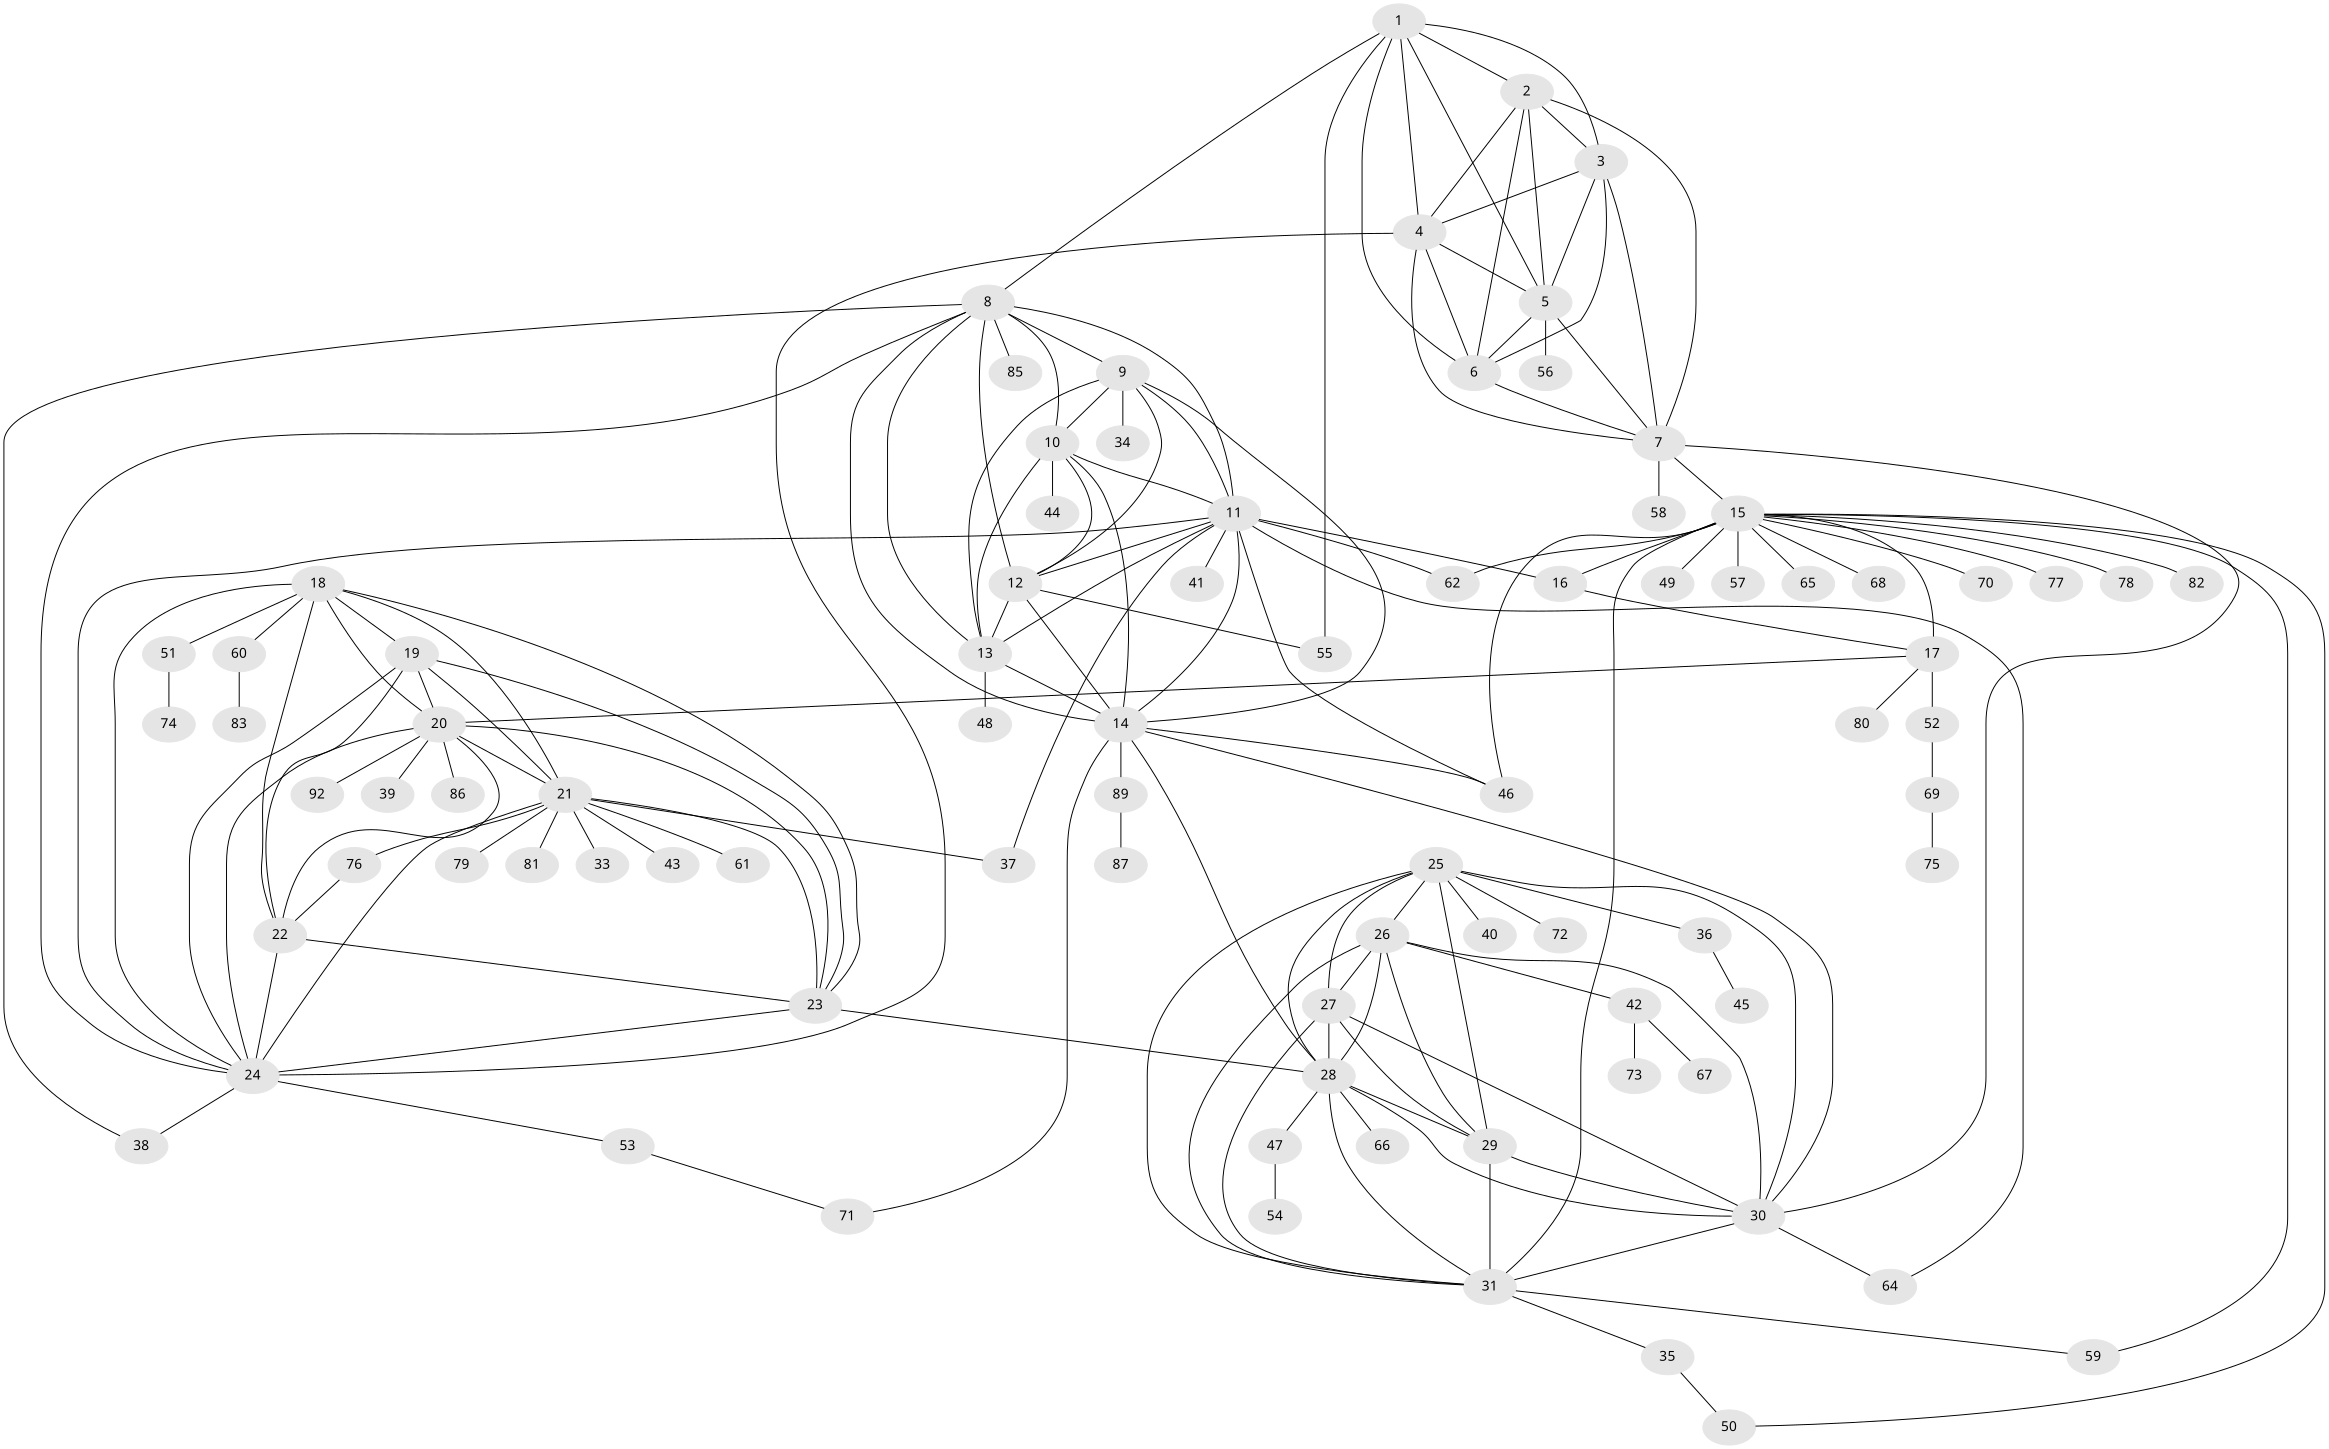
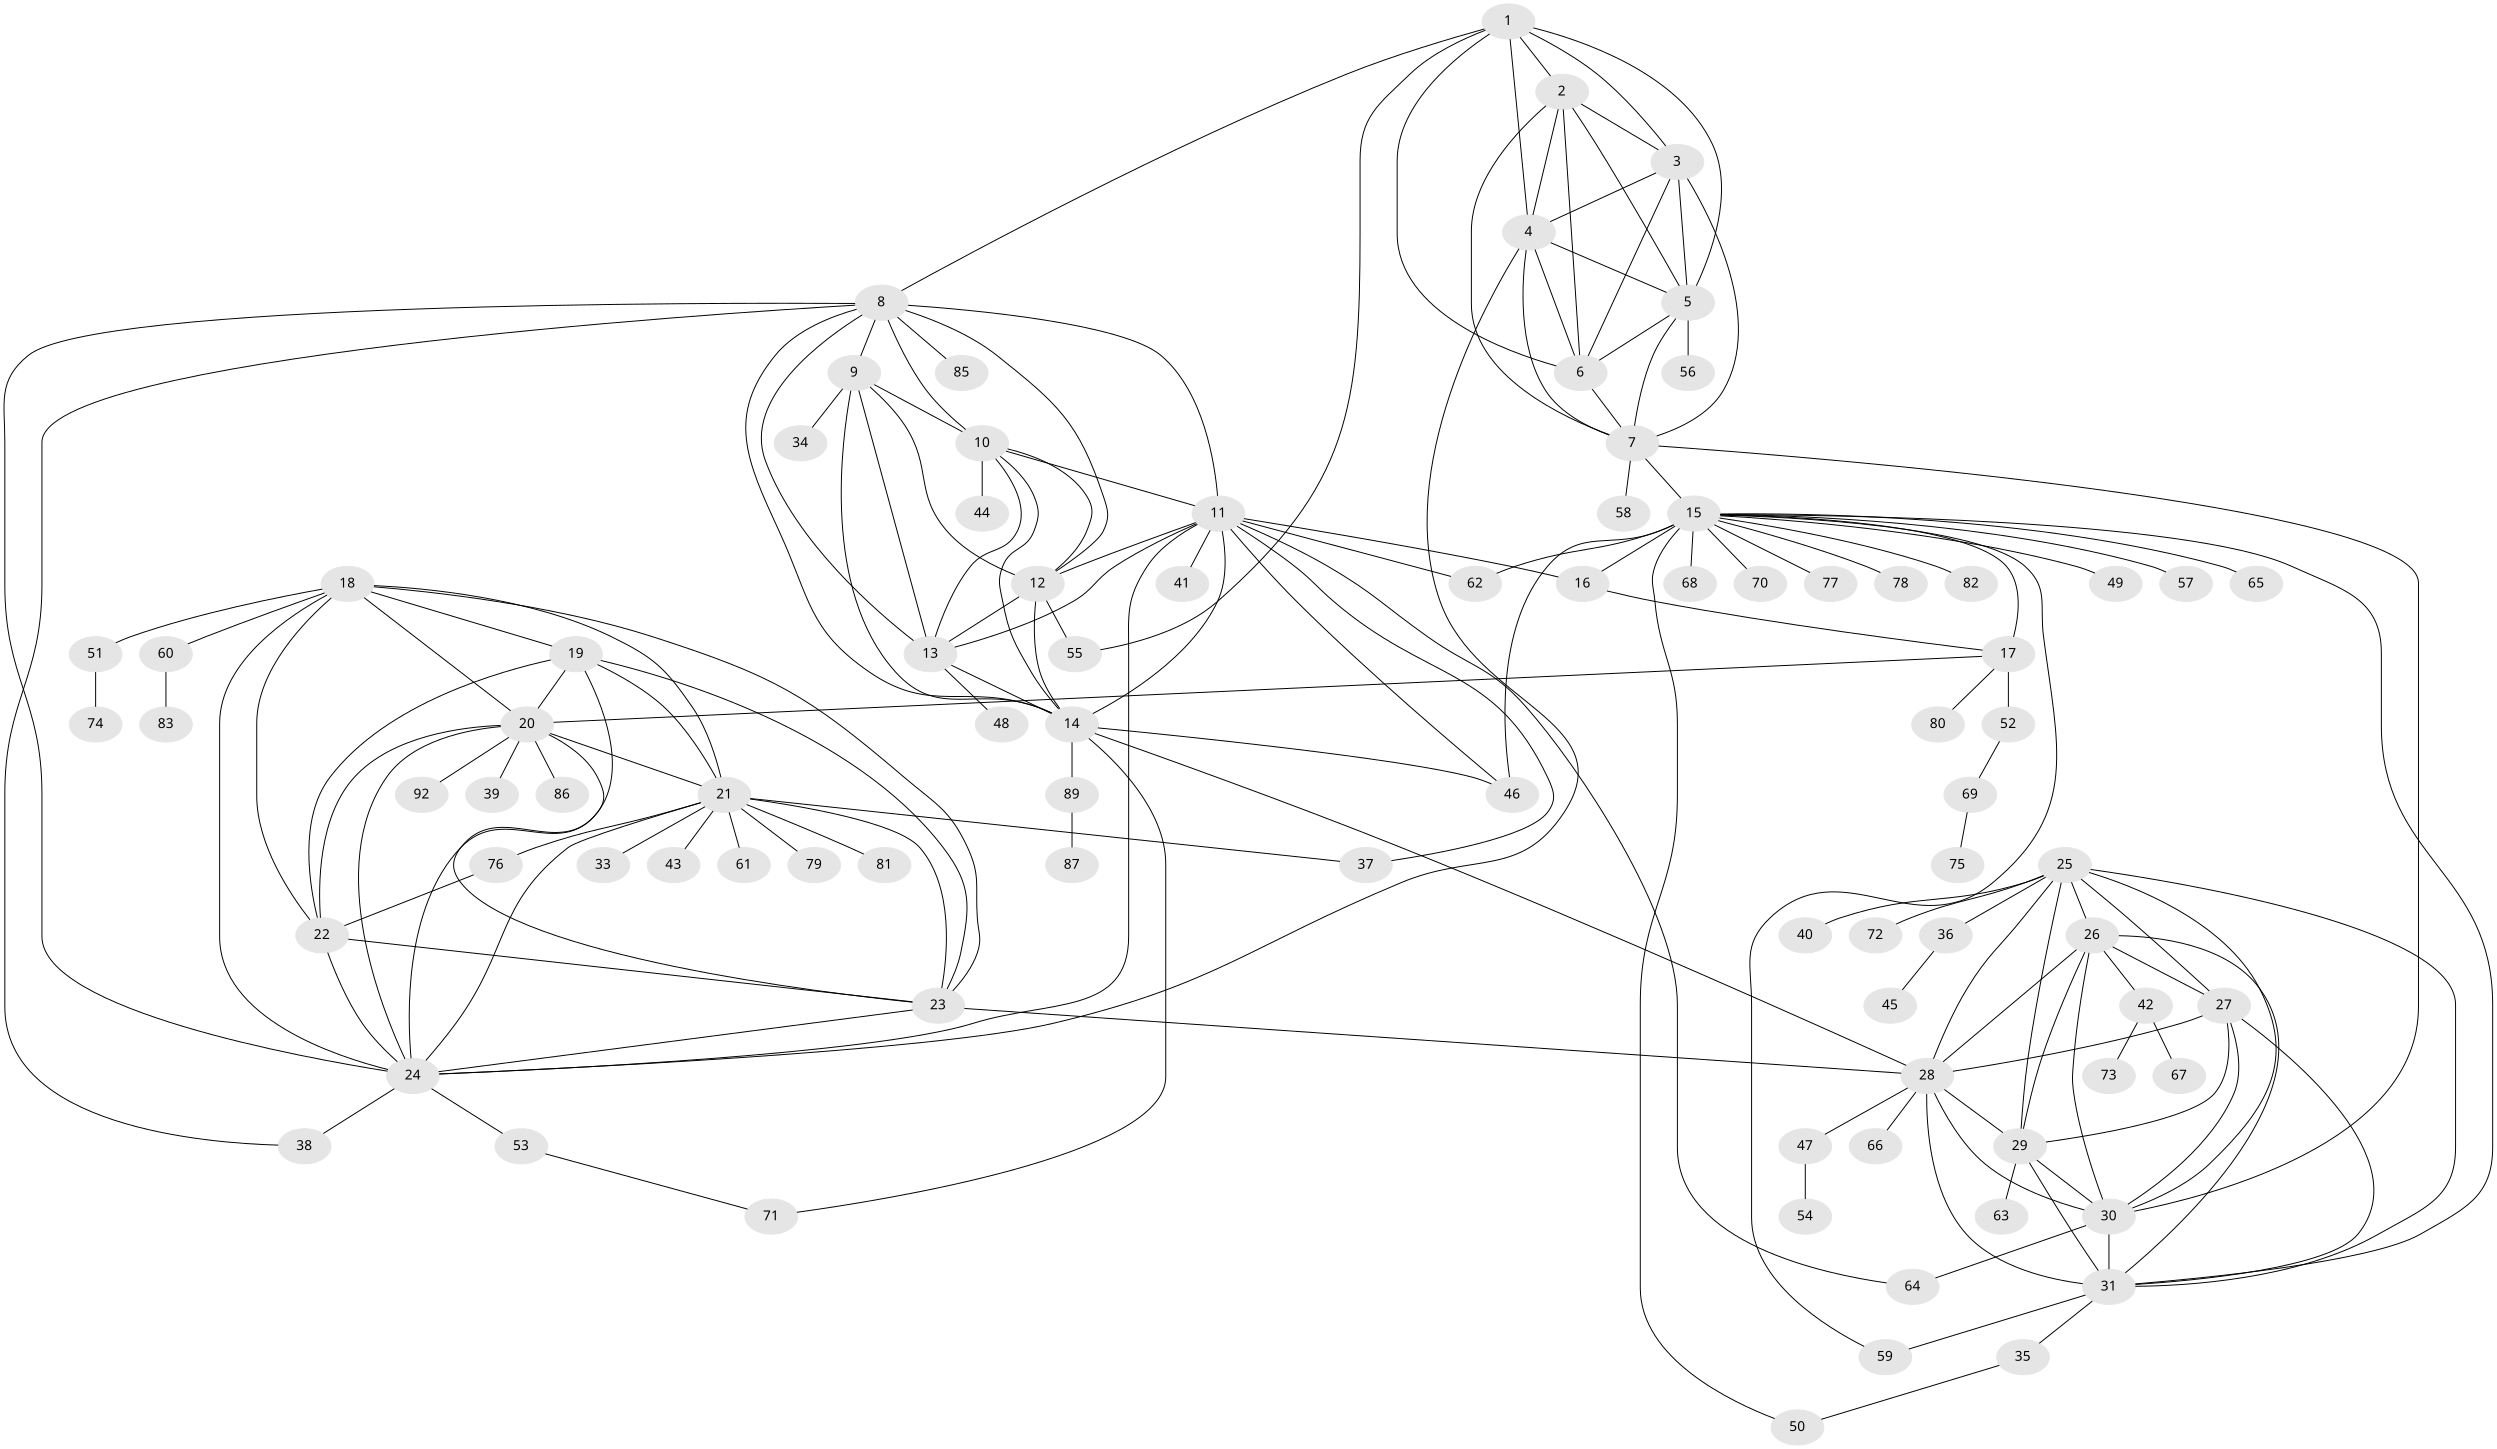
edge "9" -- "11": removed
edge "14" -- "30": removed
node "63": added
